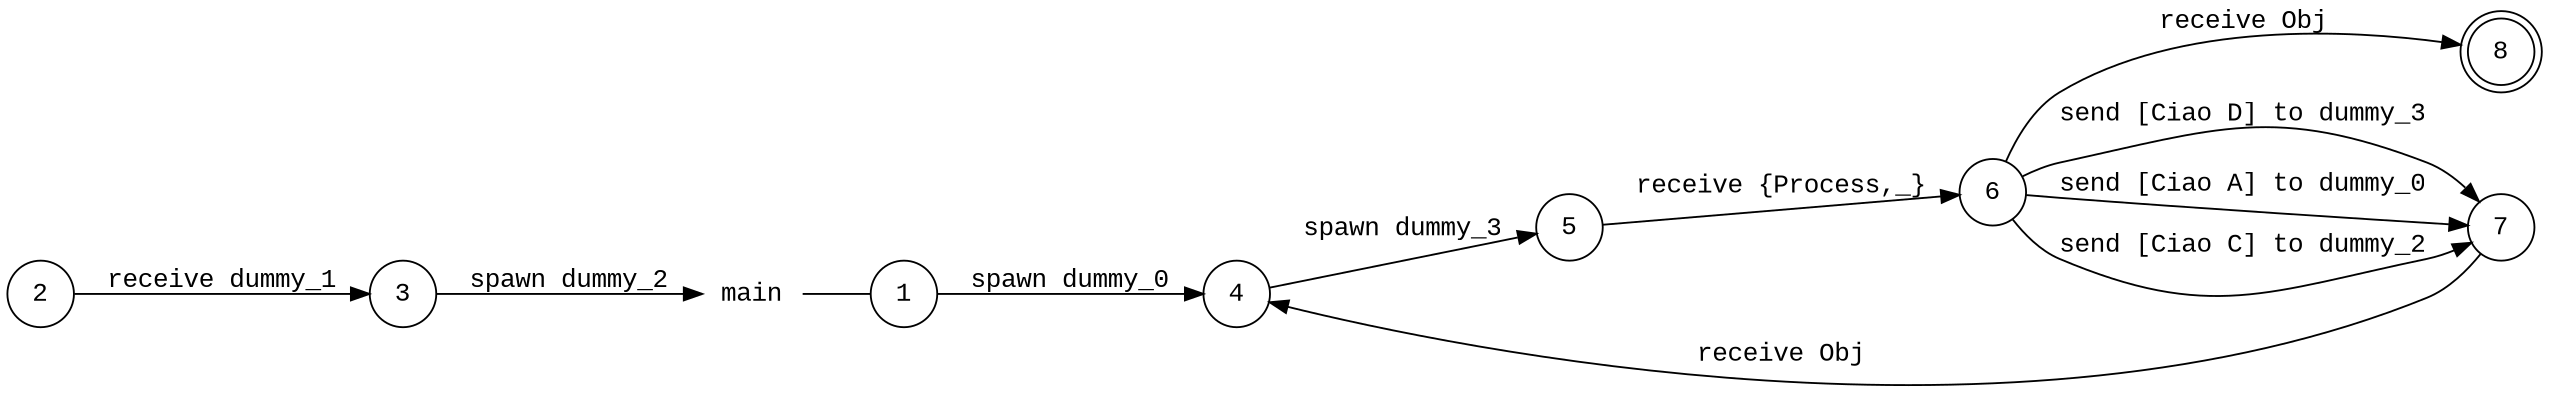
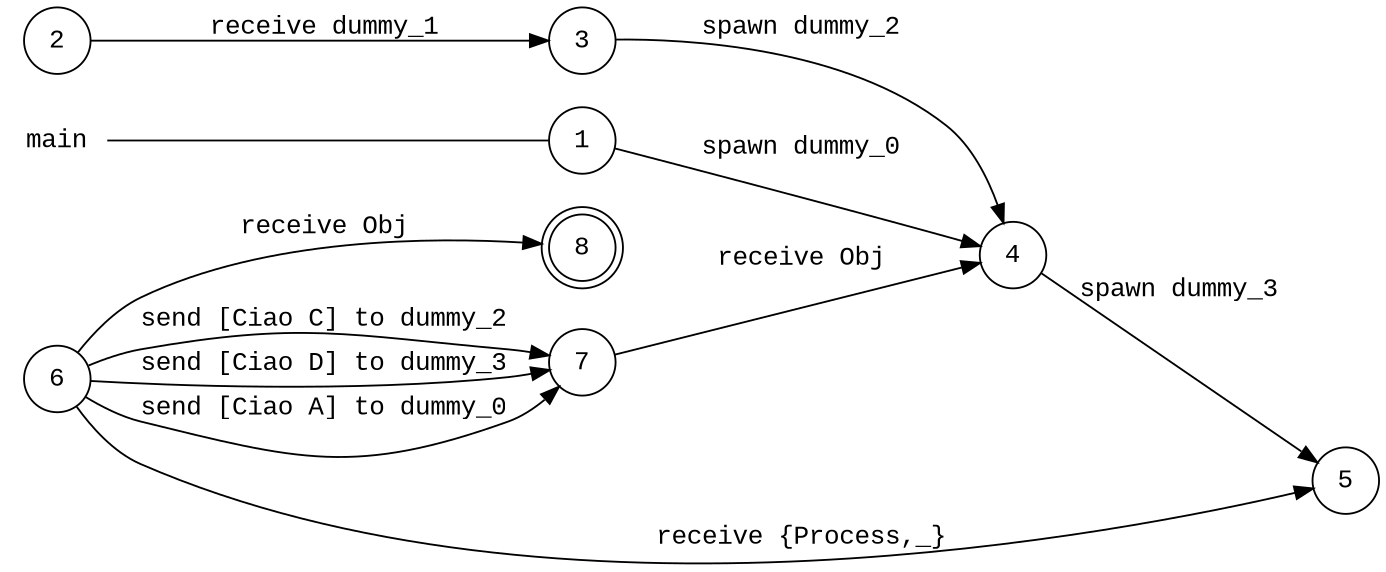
edge "5" -> "6": reversed
edge "3" -> "main": now "3" -> "4"
